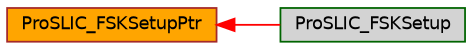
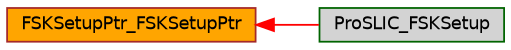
node "ProSLIC_FSKSetupPtr": label "ProSLIC_FSKSetupPtr" -> "FSKSetupPtr_FSKSetupPtr"
